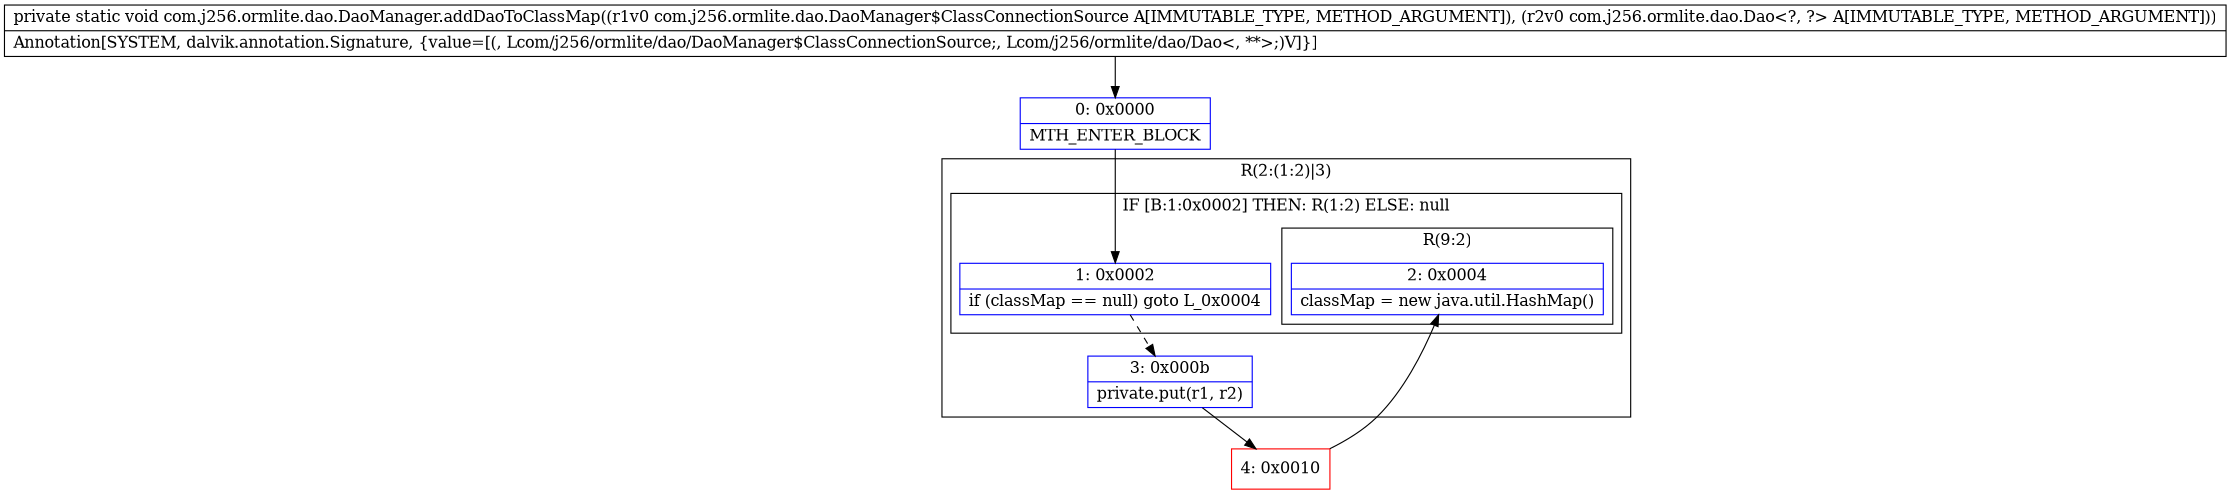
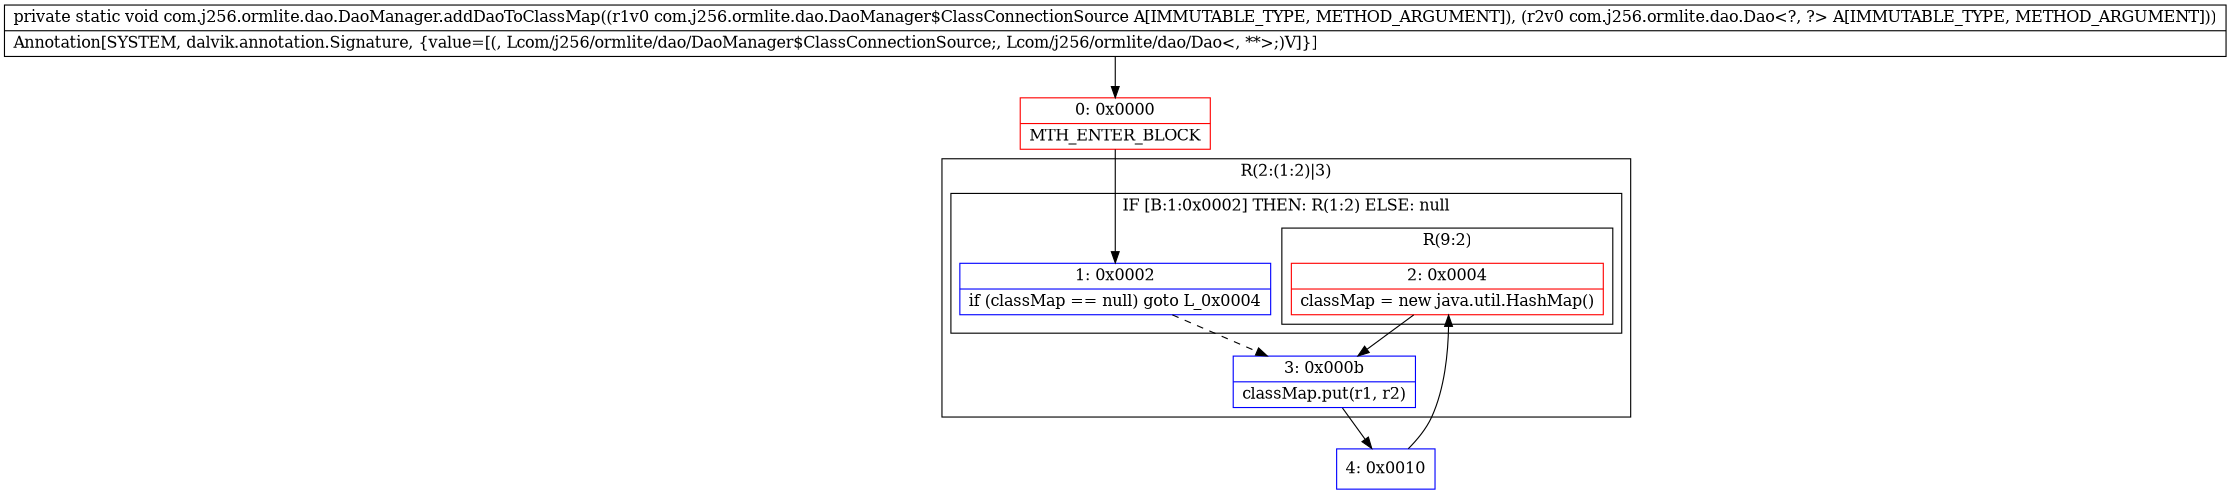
node "0: 0x0000": color blue -> red
node "2: 0x0004": color blue -> red
edge "2: 0x0004" -> "3: 0x000b": added
node "3: 0x000b": text "private.put(r1, r2)" -> "classMap.put(r1, r2)"
node "4: 0x0010": color red -> blue
